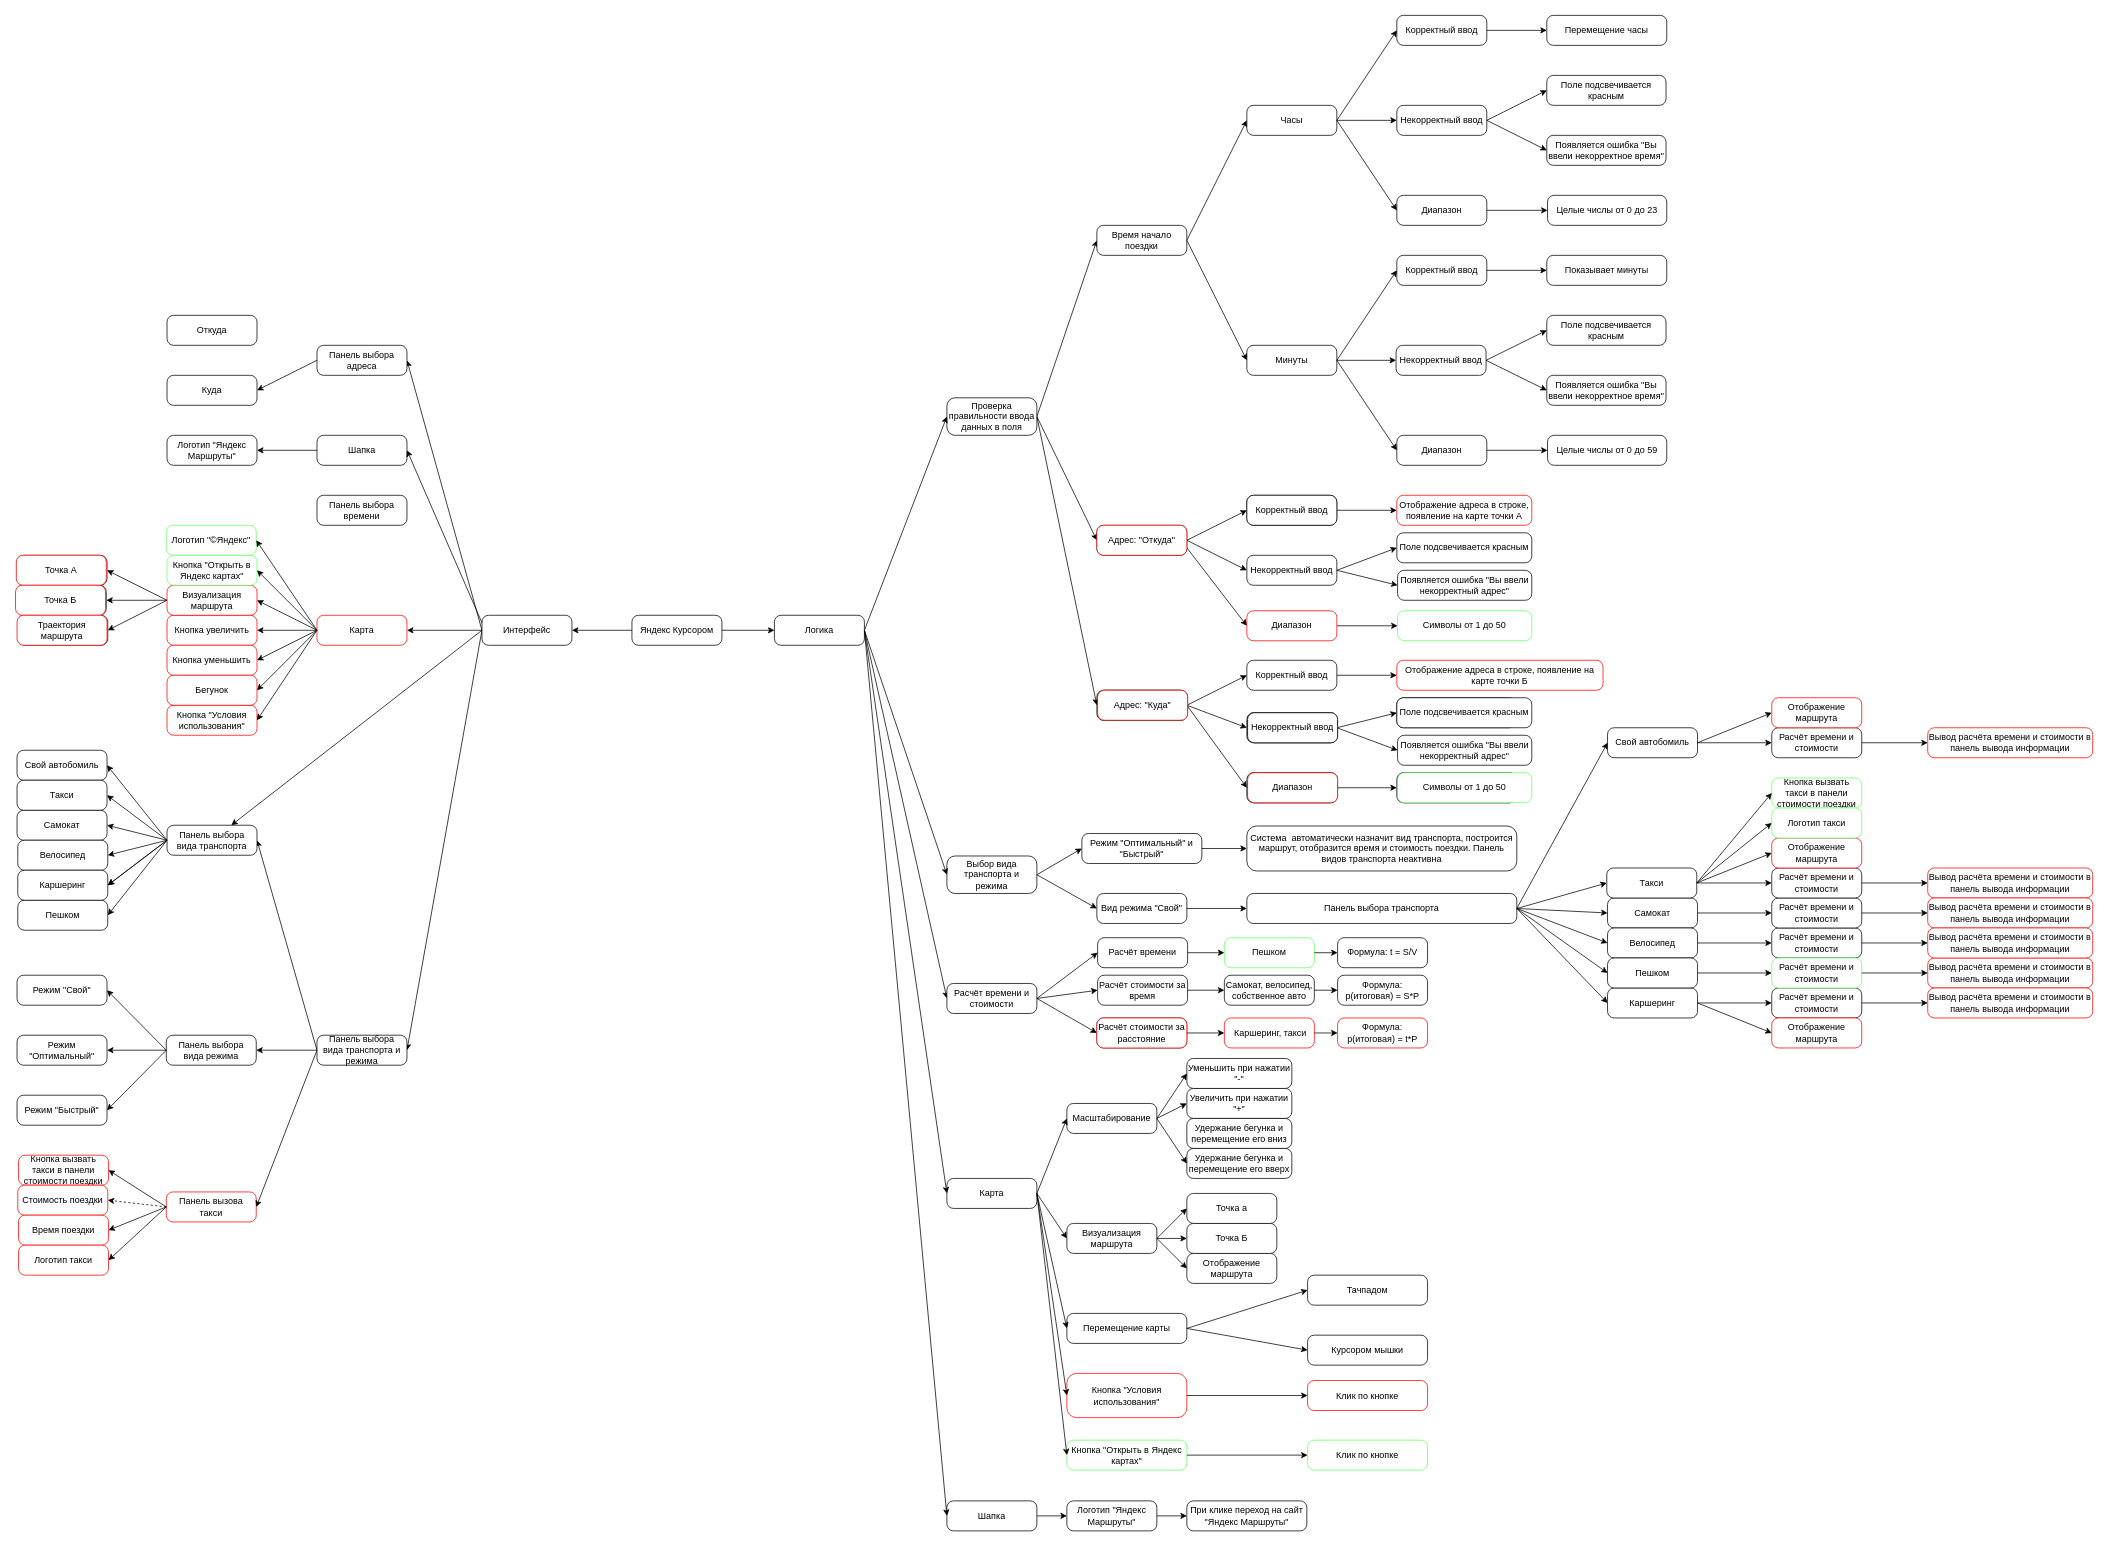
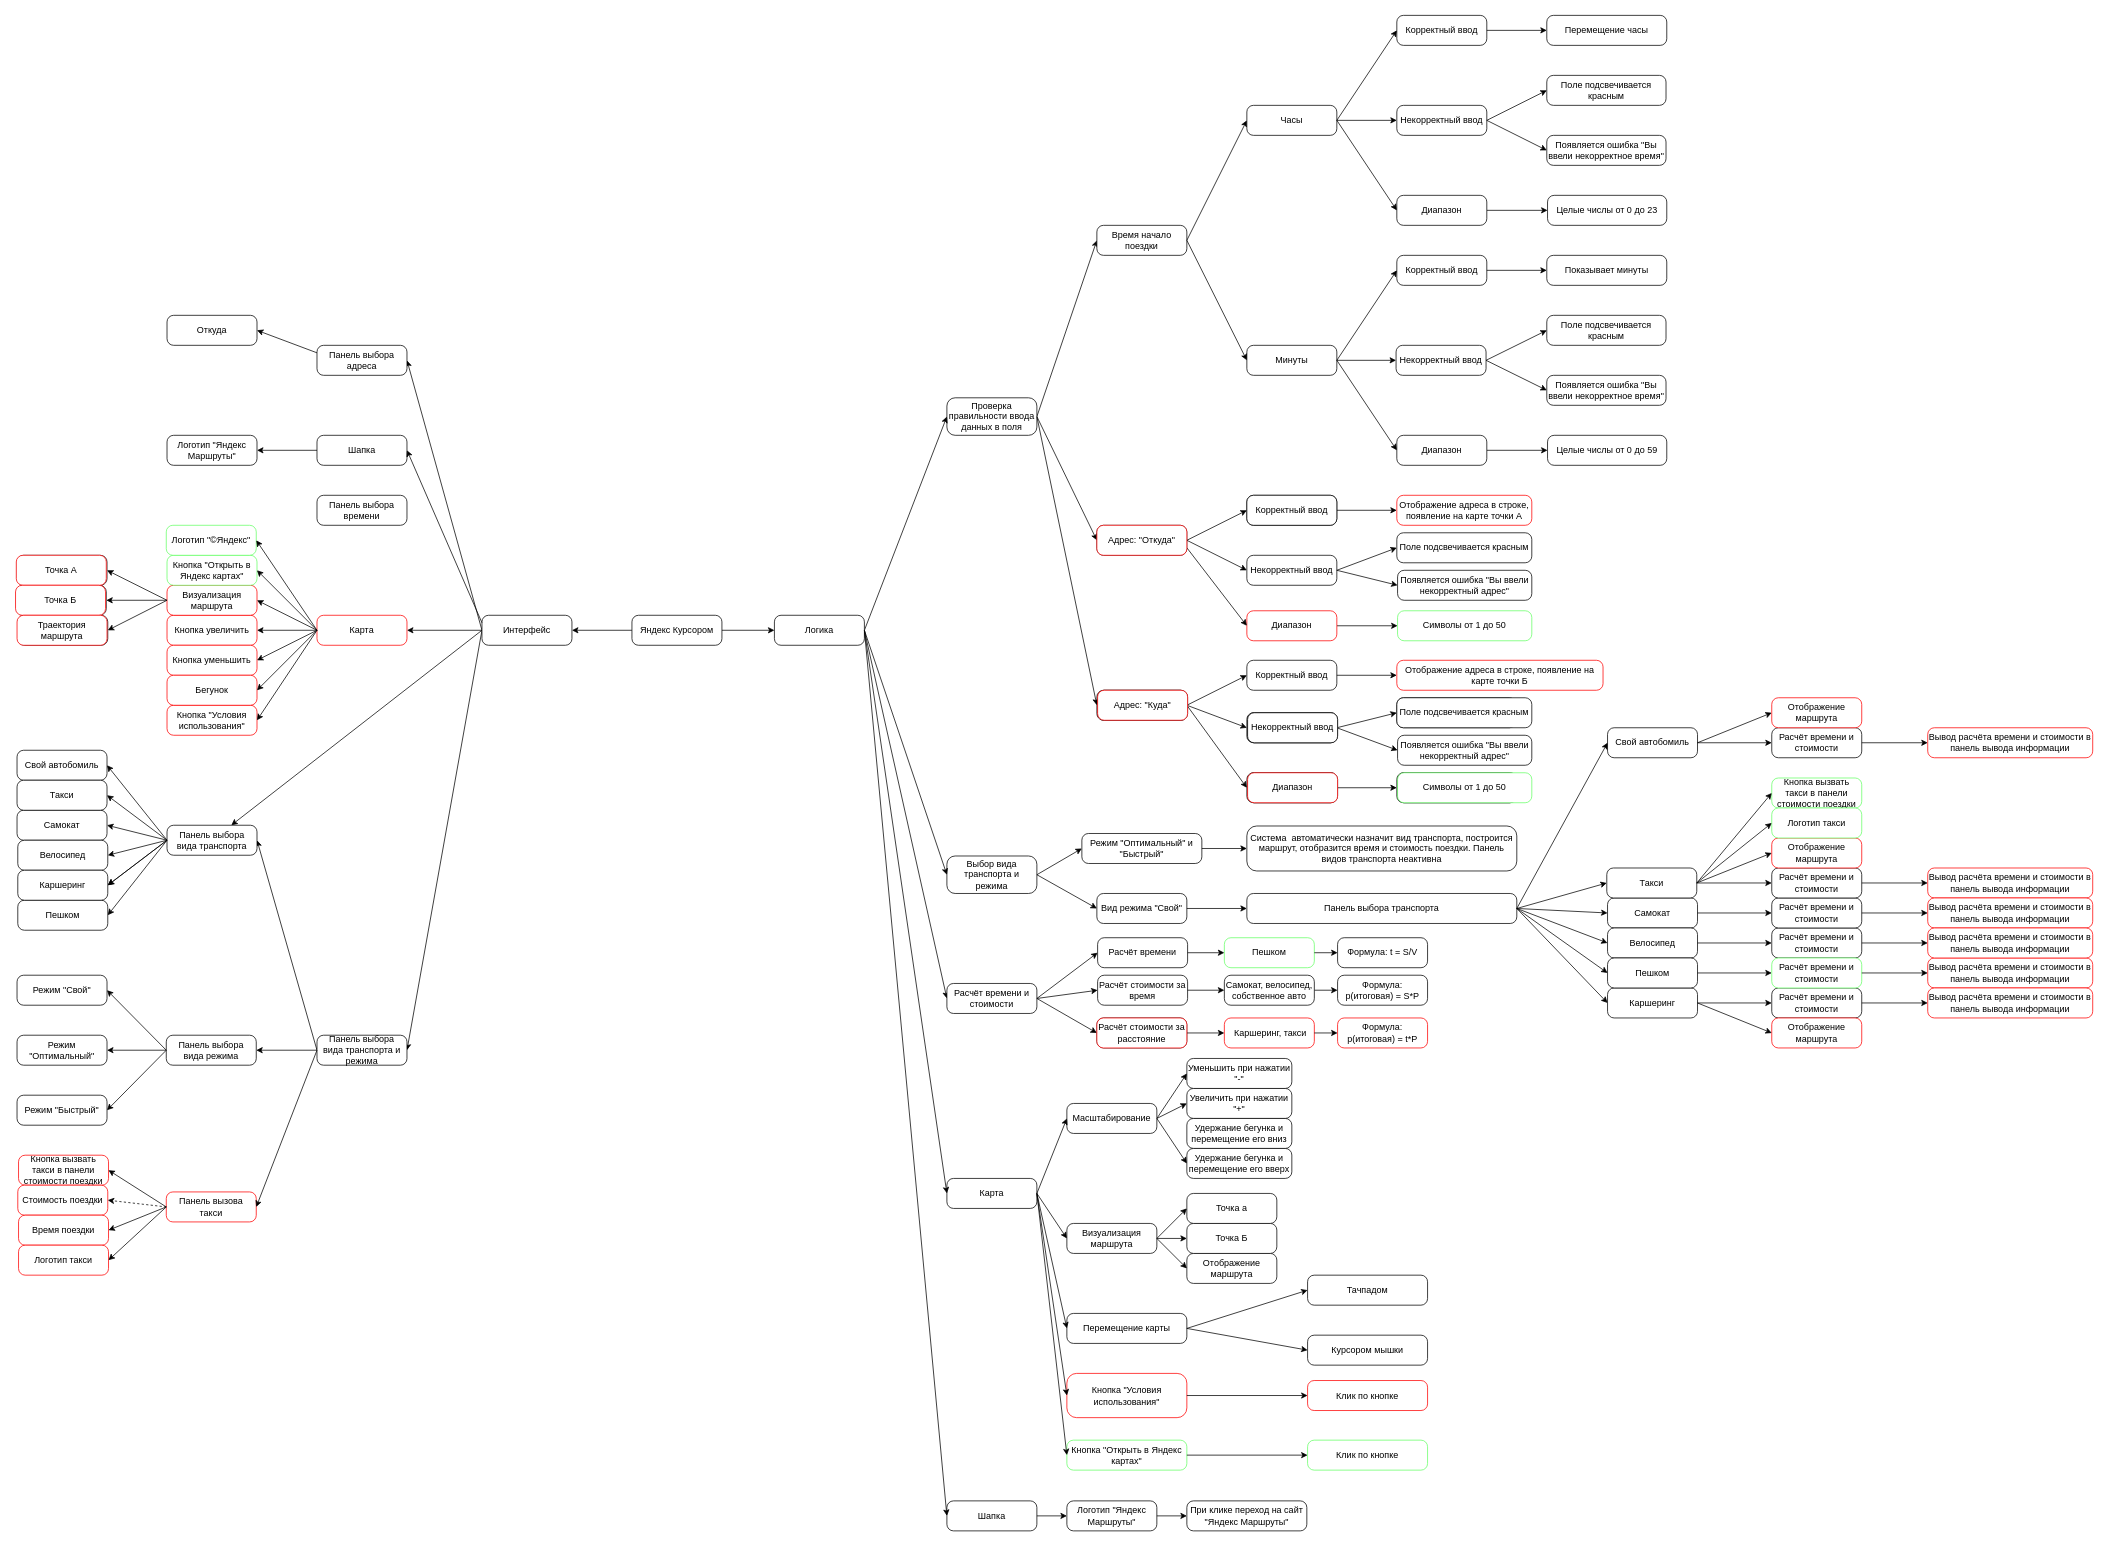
edge "Панель выбора адреса" -> "Откуда": added
edge "Панель выбора адреса" -> "Куда": removed
node "Куда": removed
